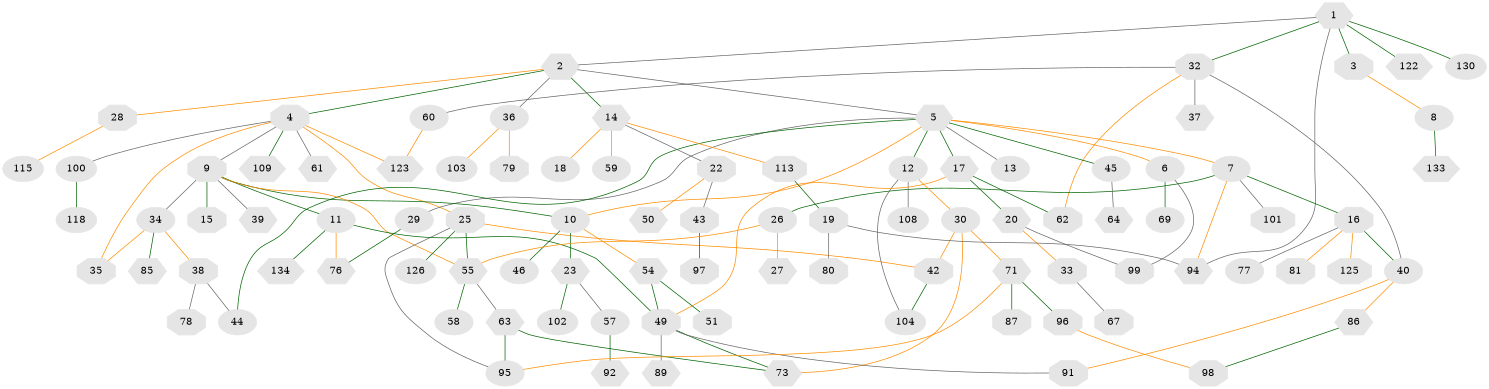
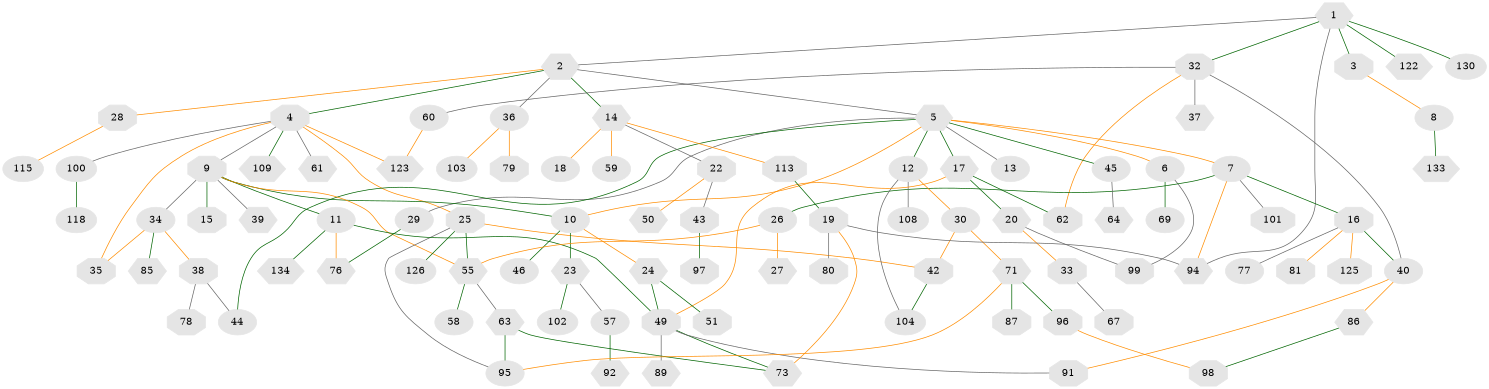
node "54": label "54" -> "24"
edge "30" -- "73": now "19" -- "73"
